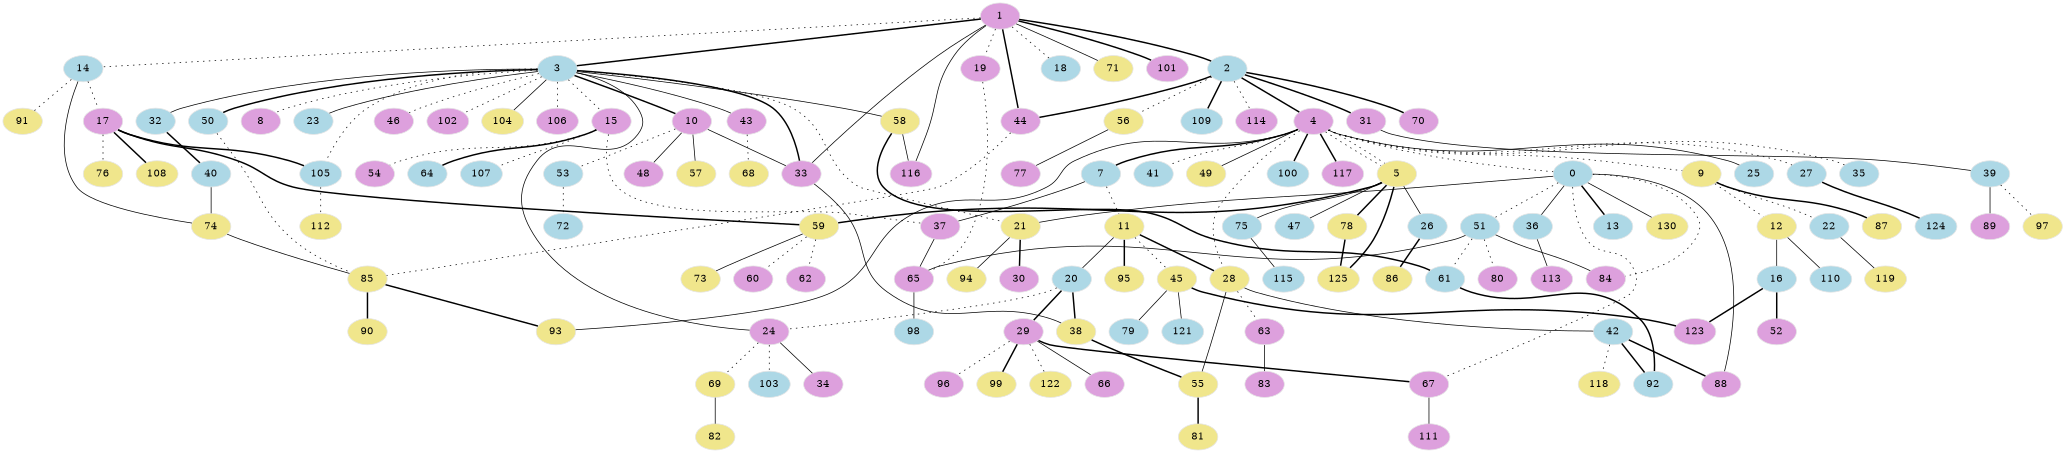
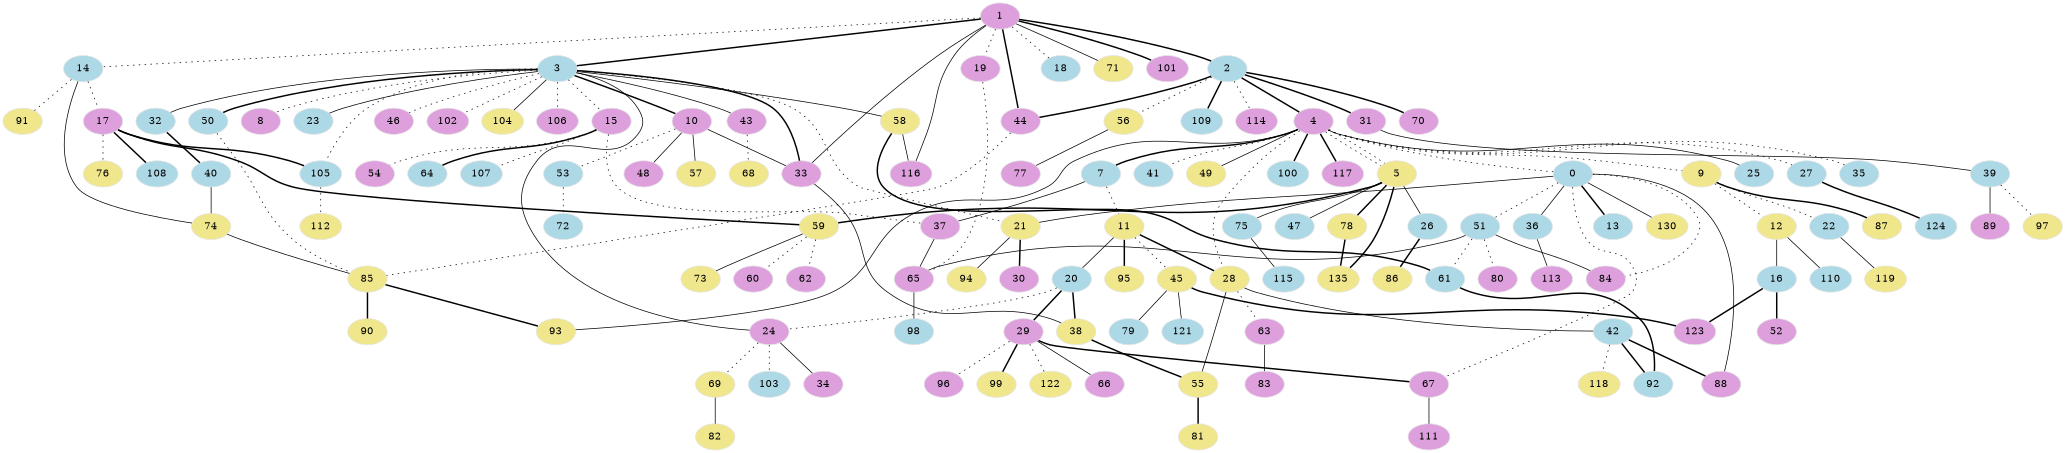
node "108": fillcolor khaki -> lightblue
node "125": label "125" -> "135"
